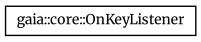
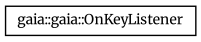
node "gaia::core::OnKeyListener": label "gaia::core::OnKeyListener" -> "gaia::gaia::OnKeyListener"
